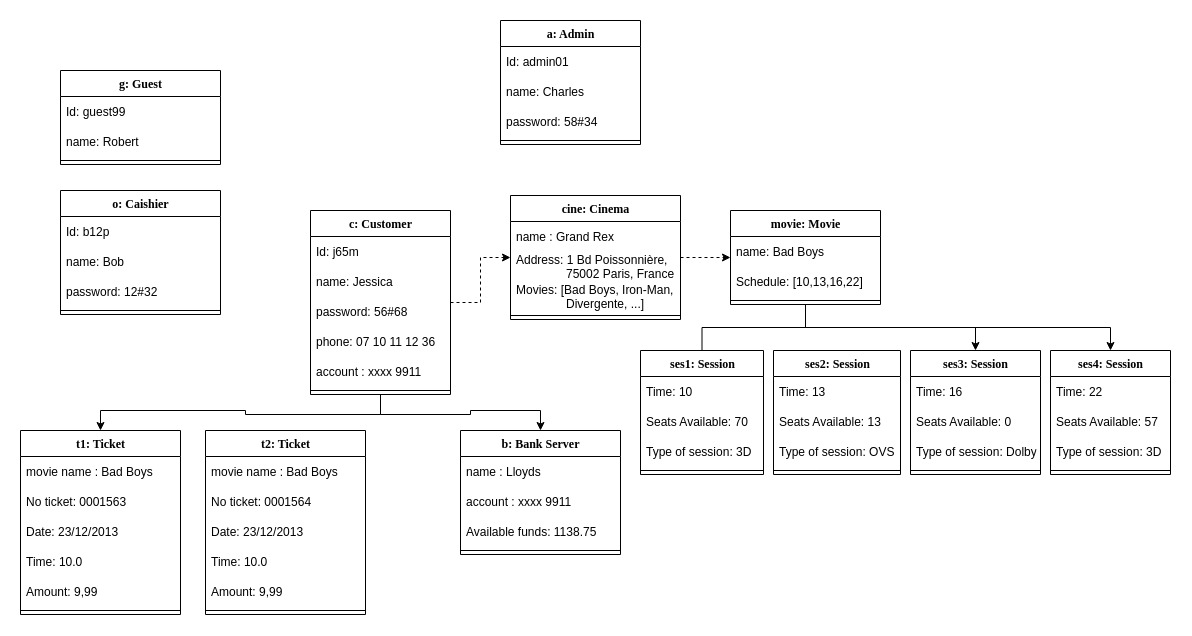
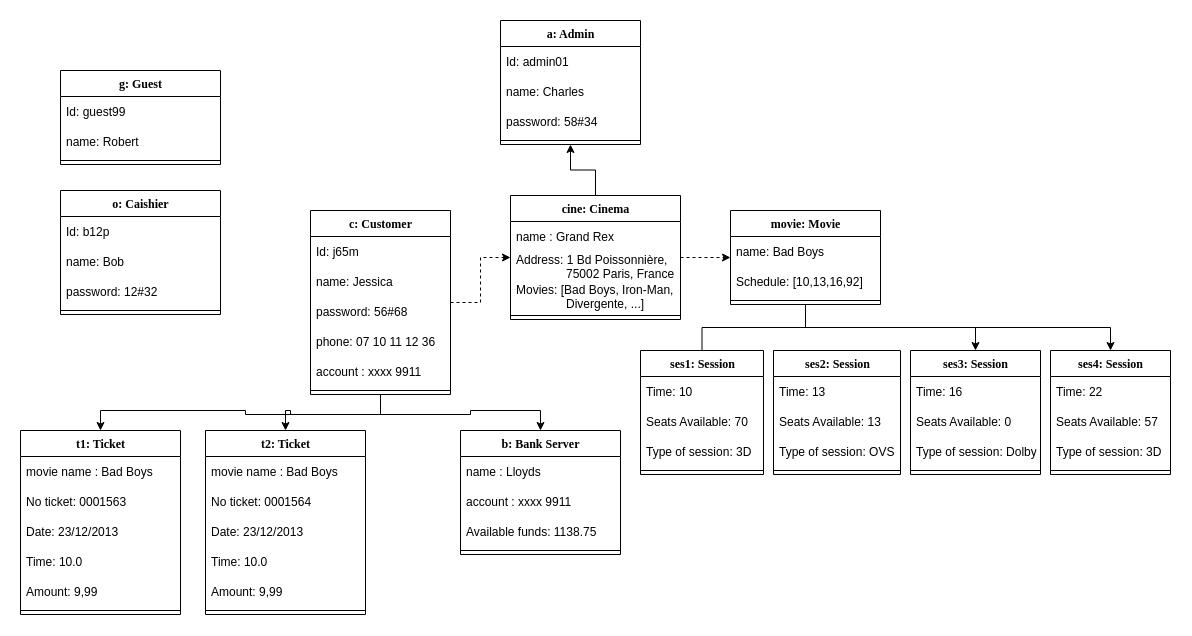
edge "cine: Cinema" -> "a: Admin": added
node "Schedule: [10,13,16,22]": label "Schedule: [10,13,16,22]" -> "Schedule: [10,13,16,92]"
edge "c: Customer" -> "t2: Ticket": added
